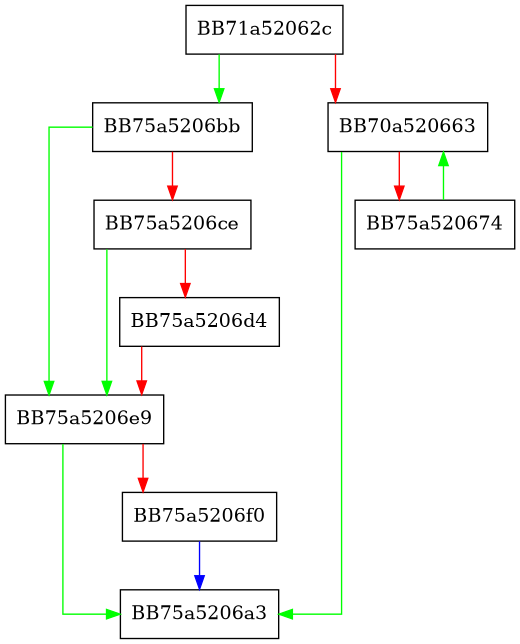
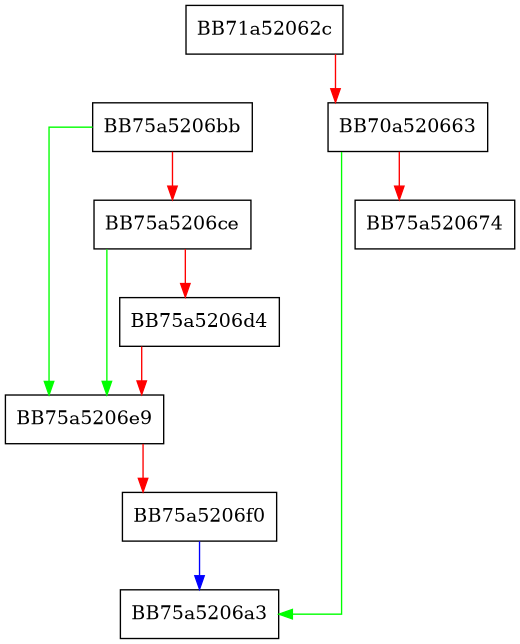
edge "BB71a52062c" -> "BB75a5206bb": removed
edge "BB75a520674" -> "BB70a520663": removed
edge "BB75a5206e9" -> "BB75a5206a3": removed
